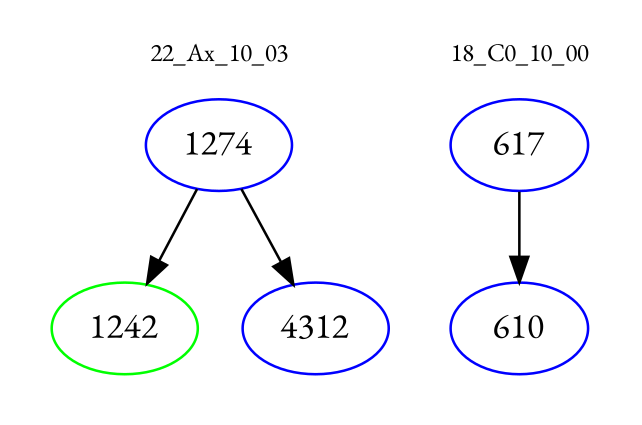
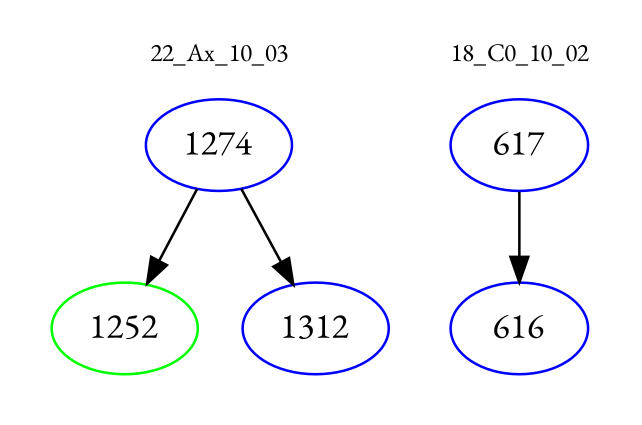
cluster "18_C0_10_00": label "18_C0_10_00" -> "18_C0_10_02"
node "1242": label "1242" -> "1252"
node "4312": label "4312" -> "1312"
node "610": label "610" -> "616"
